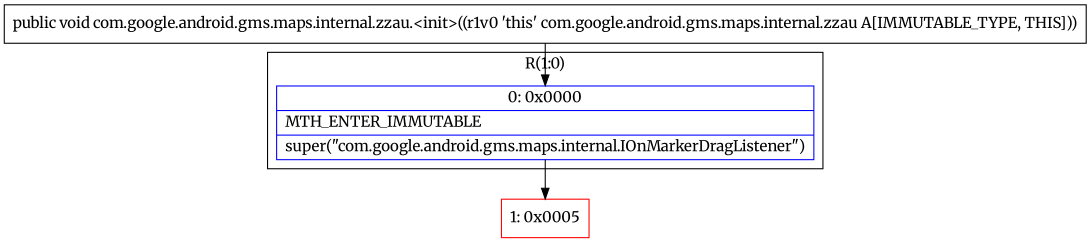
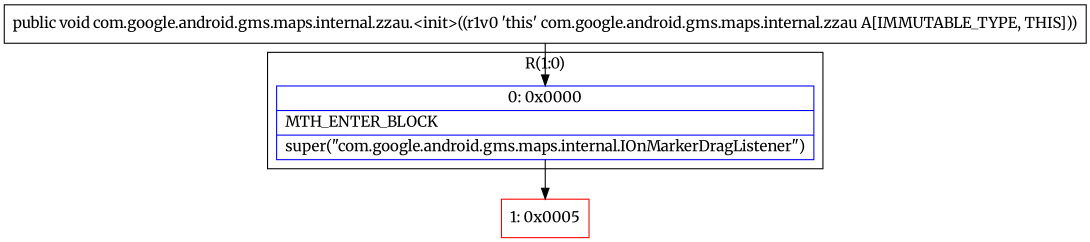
node "0: 0x0000": text "MTH_ENTER_IMMUTABLE" -> "MTH_ENTER_BLOCK"
